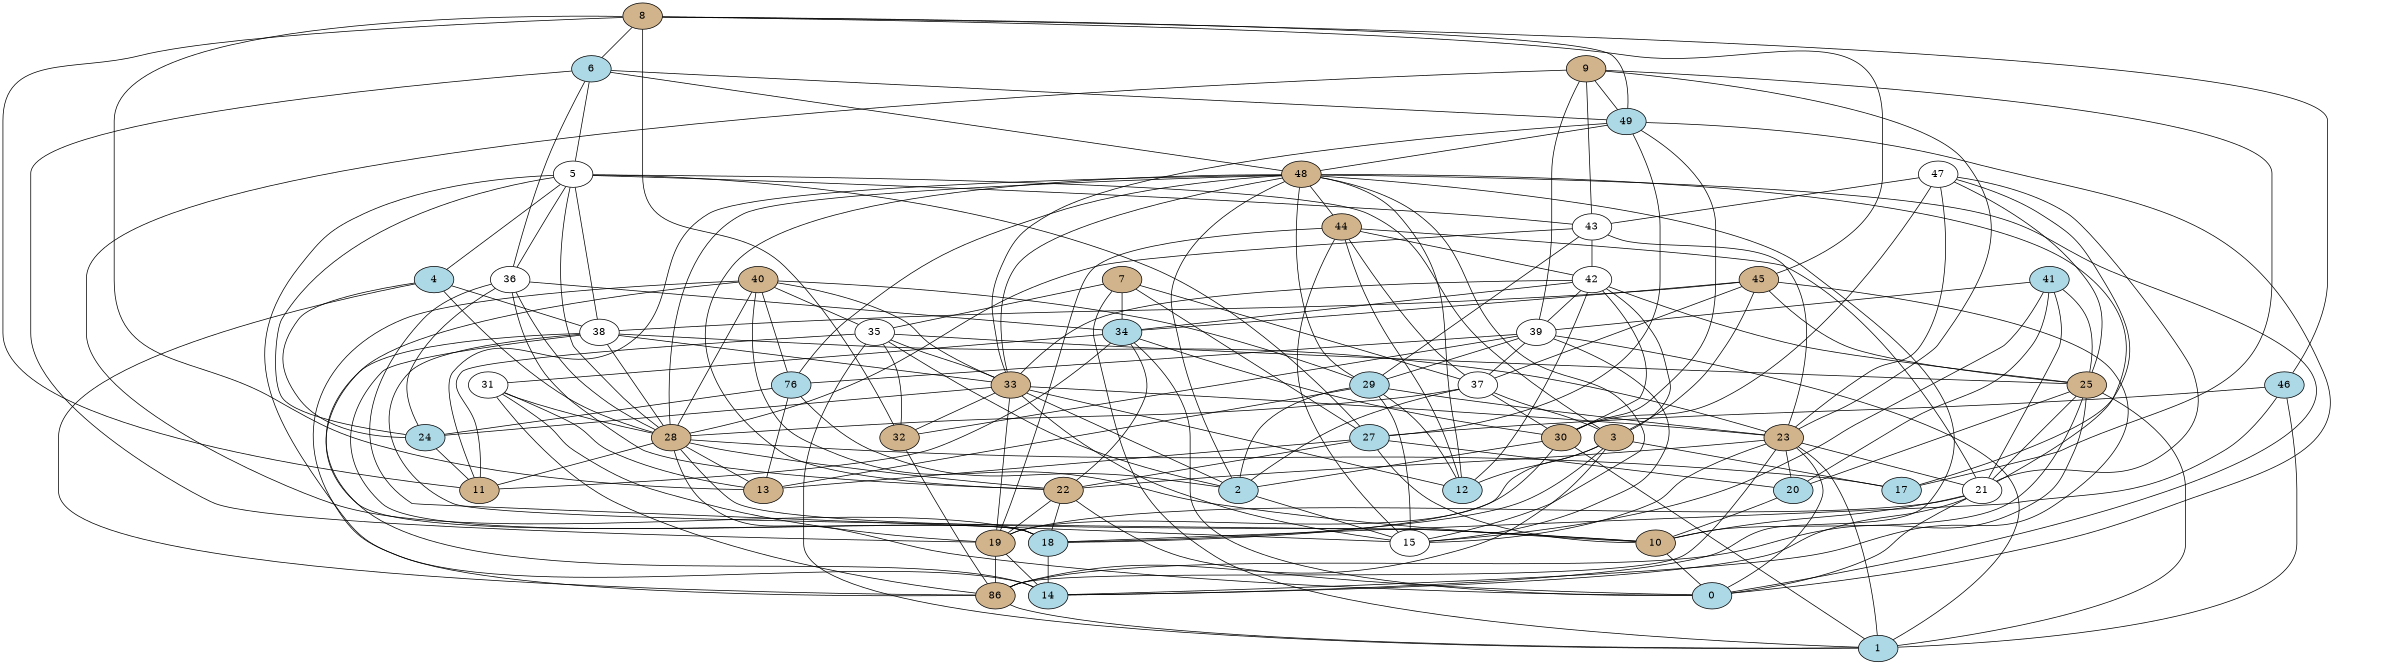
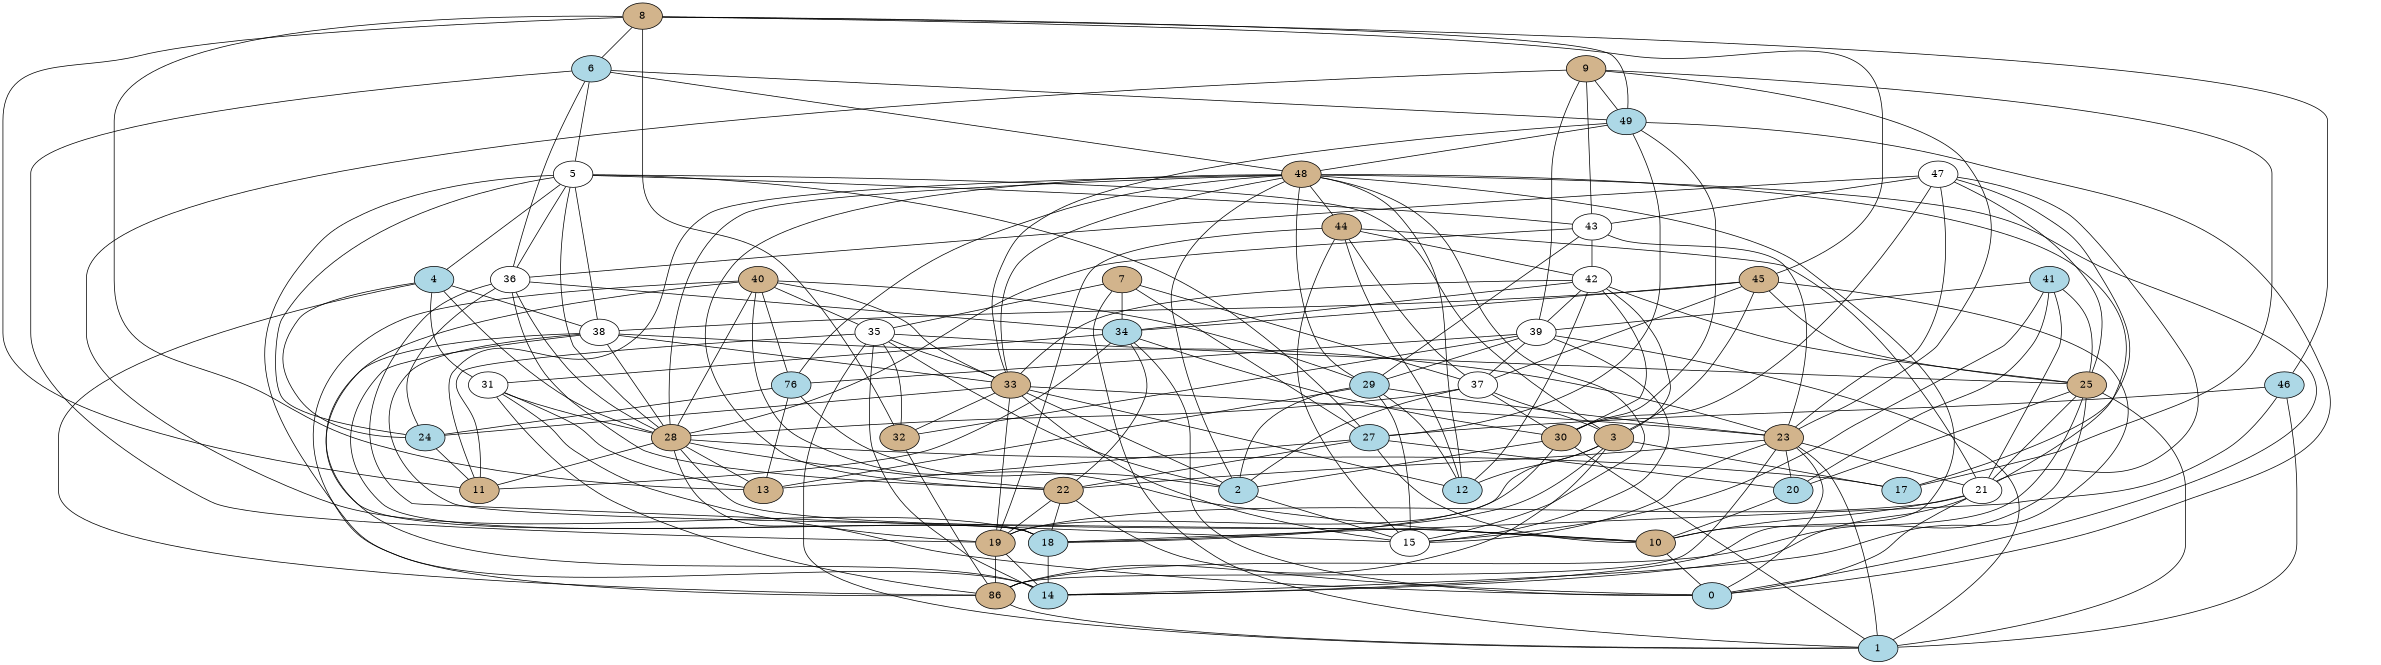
edge "47" -- "36": added
edge "4" -- "31": added
edge "35" -- "14": added
